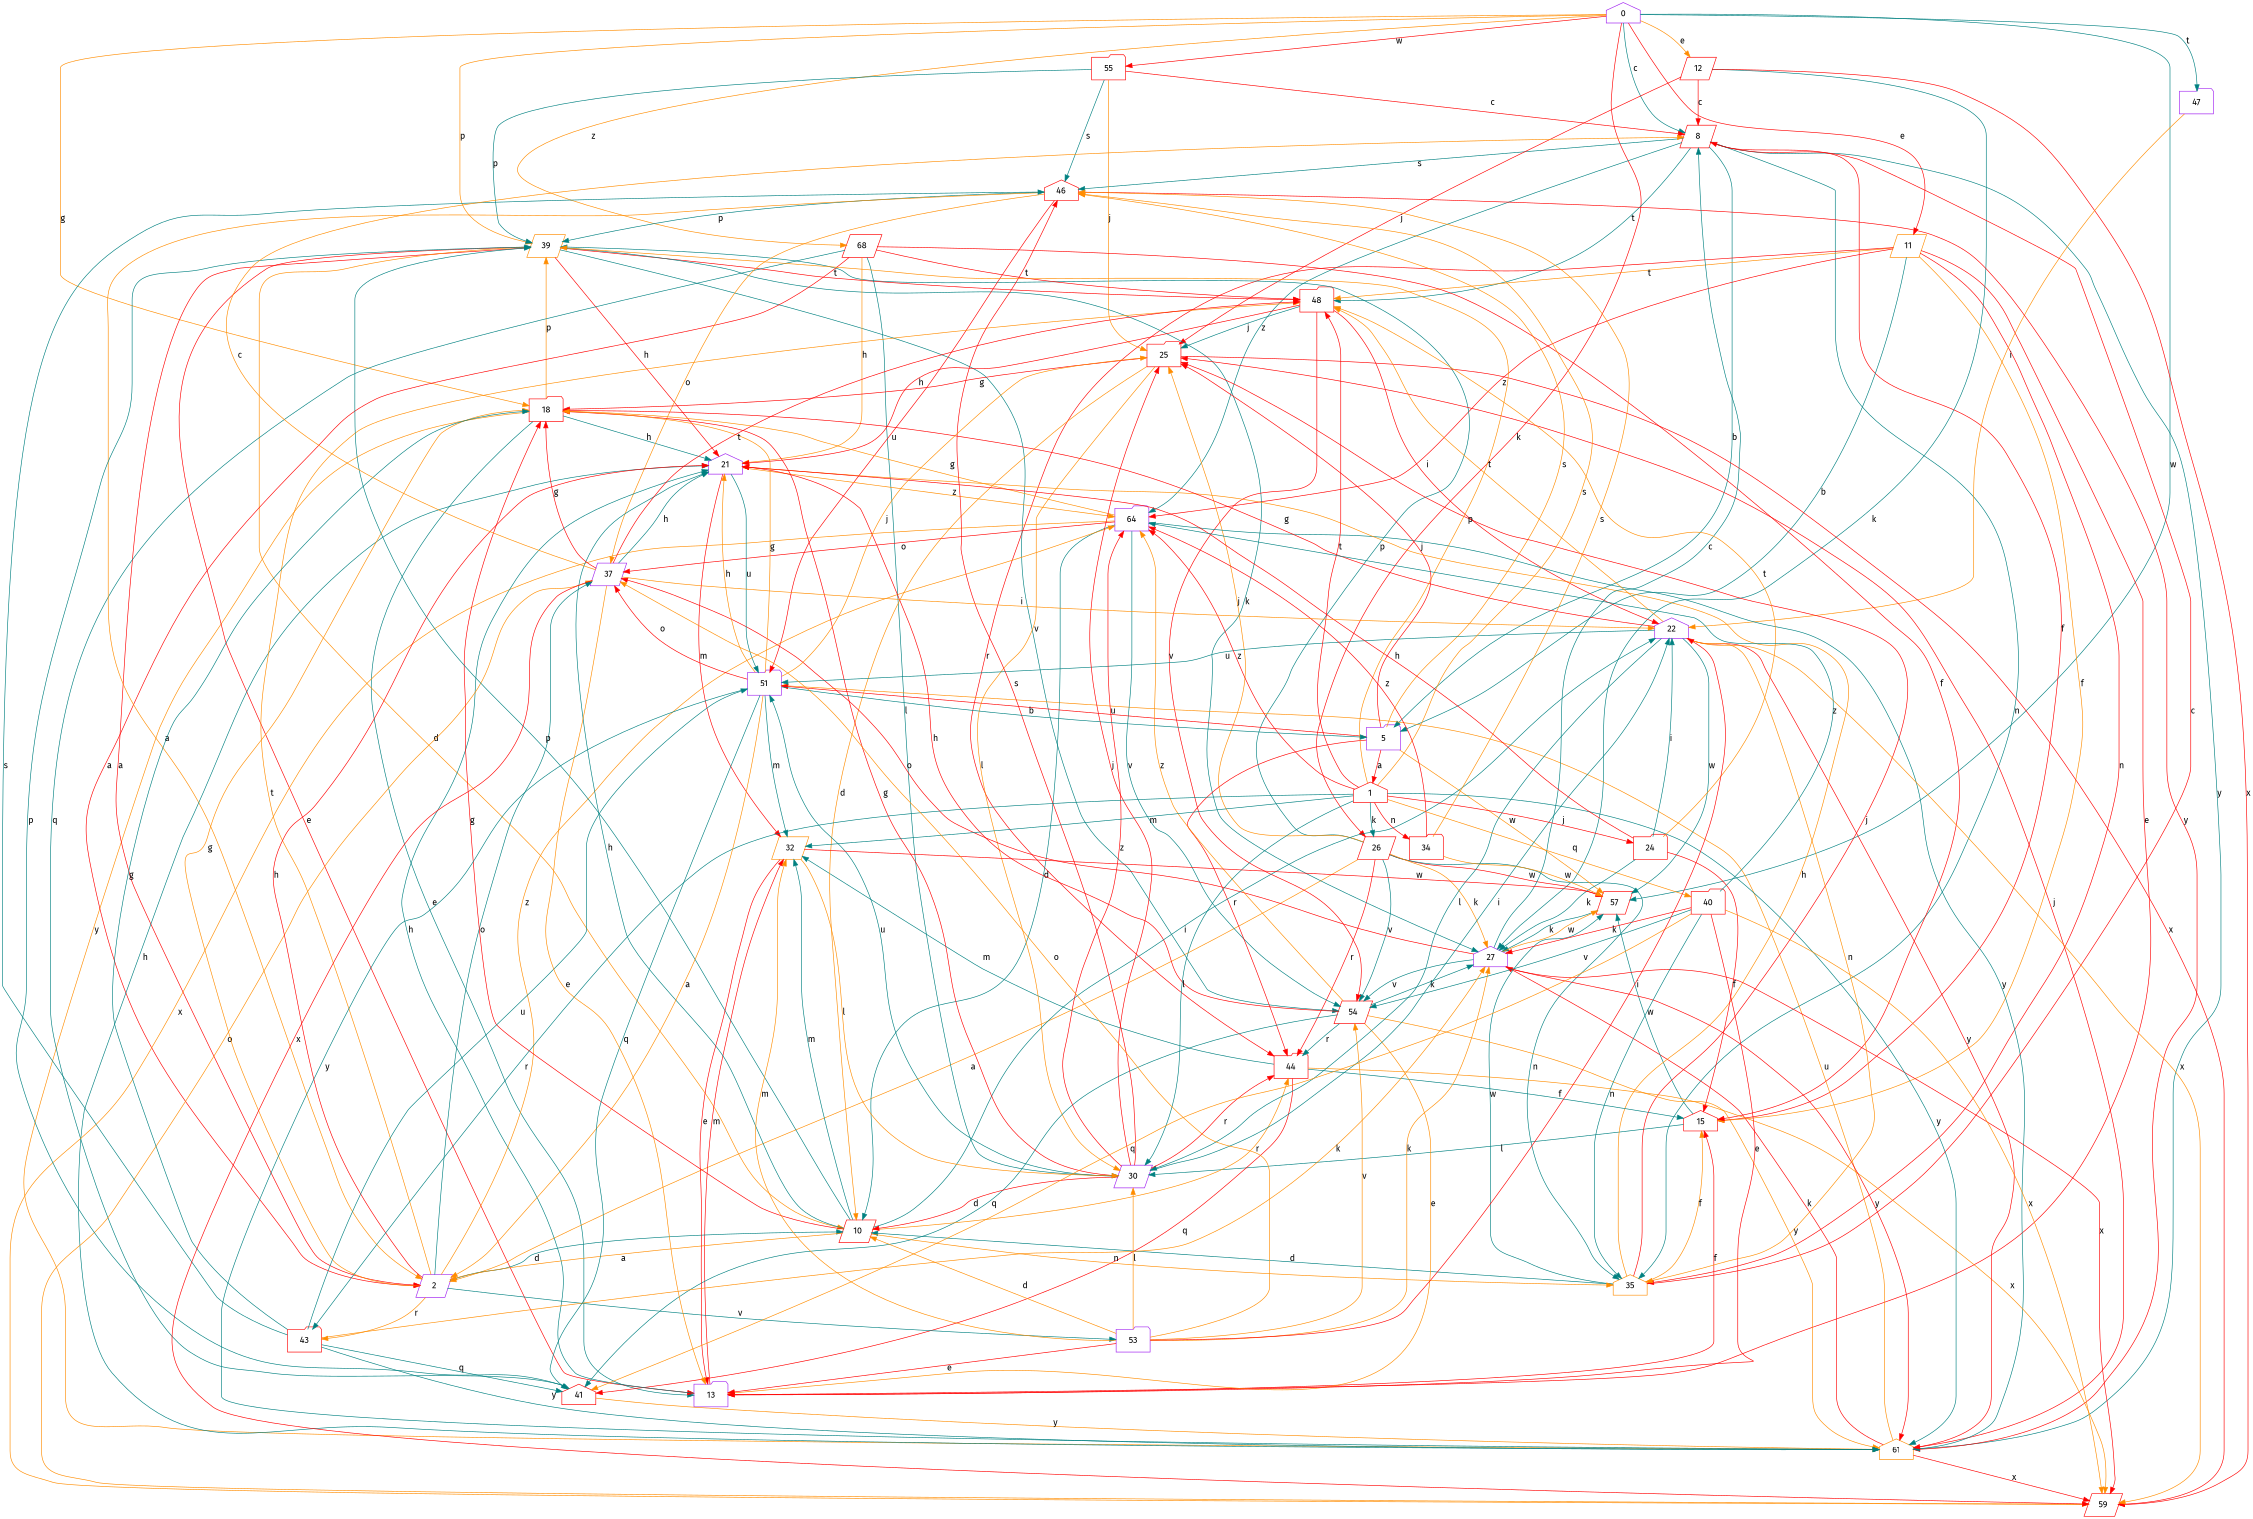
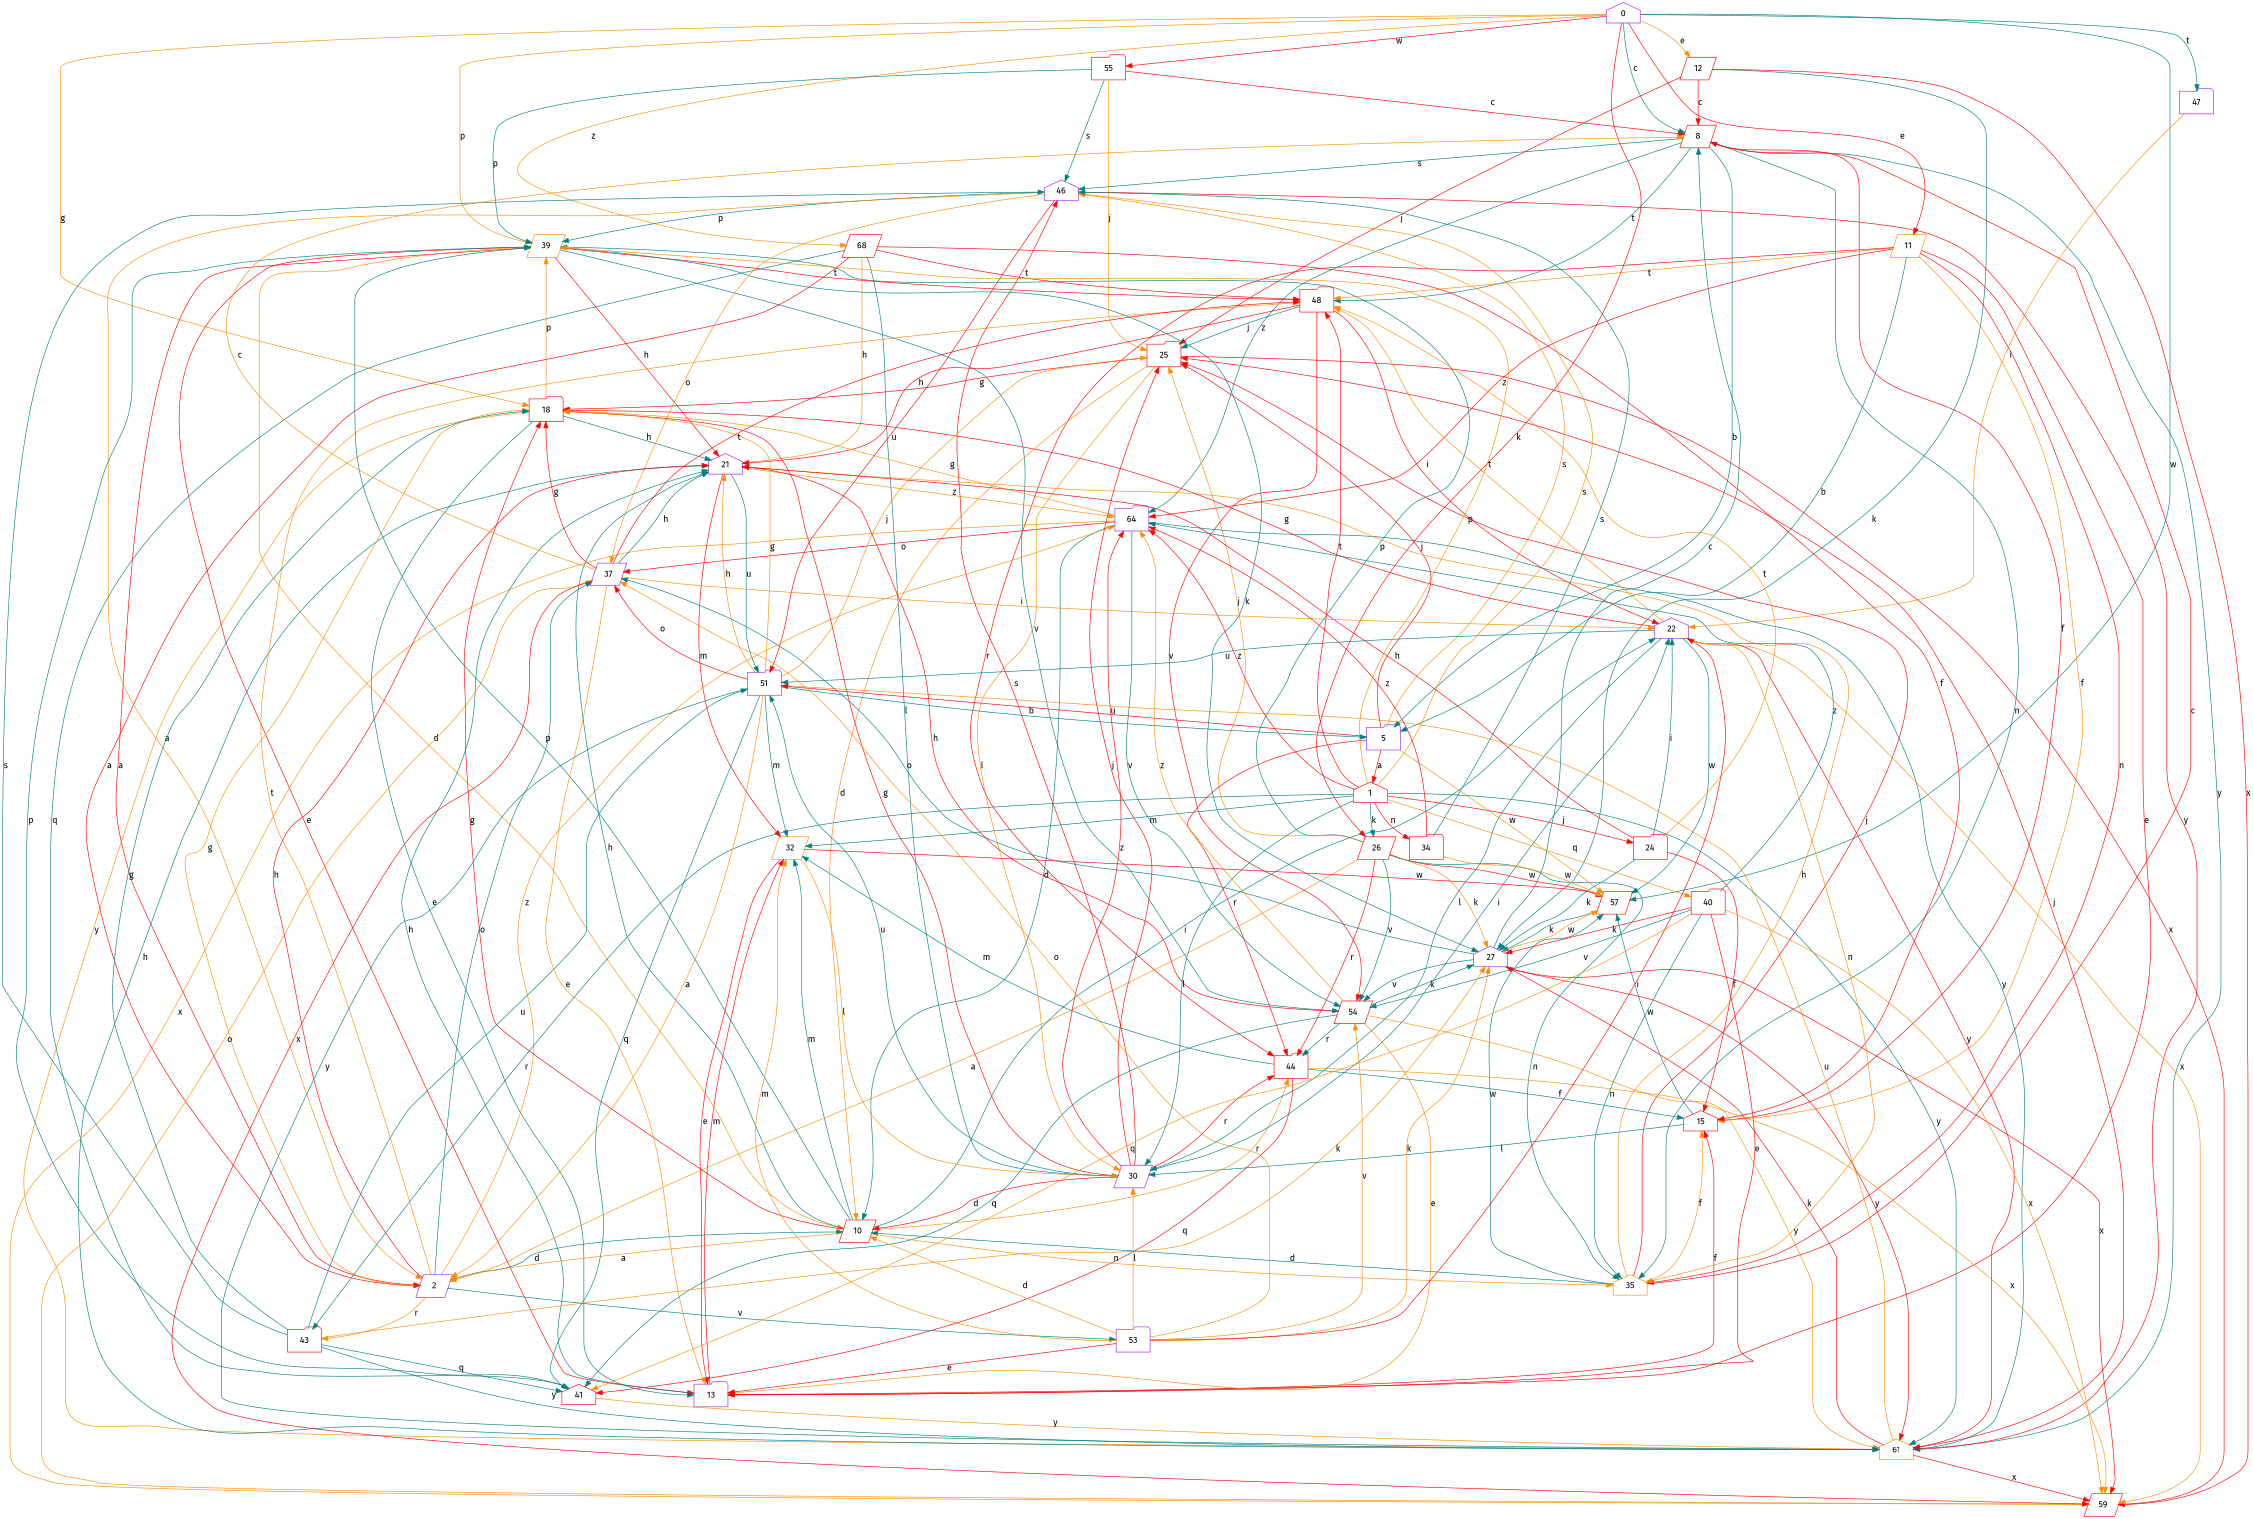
node "46": color red -> purple
edge "34" -> "46": color darkorange -> teal
edge "27" -> "37": color red -> teal
